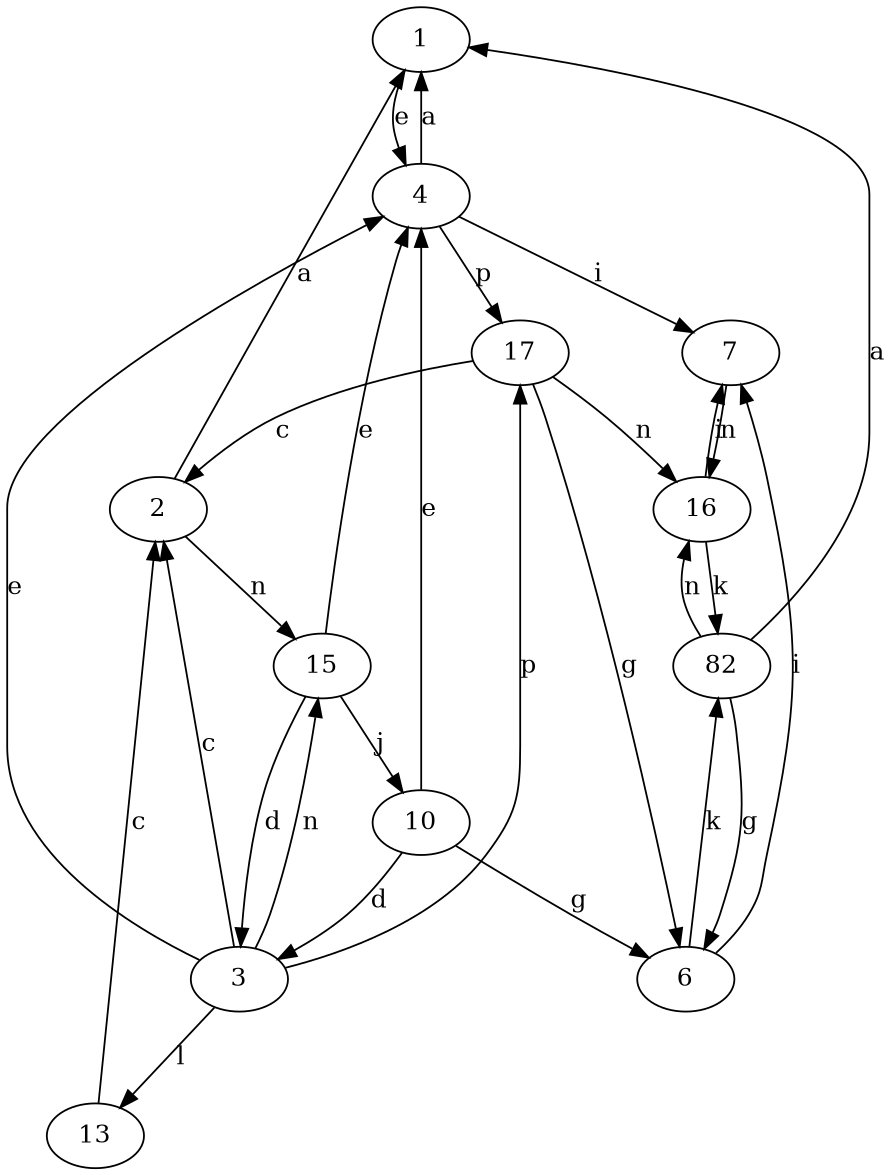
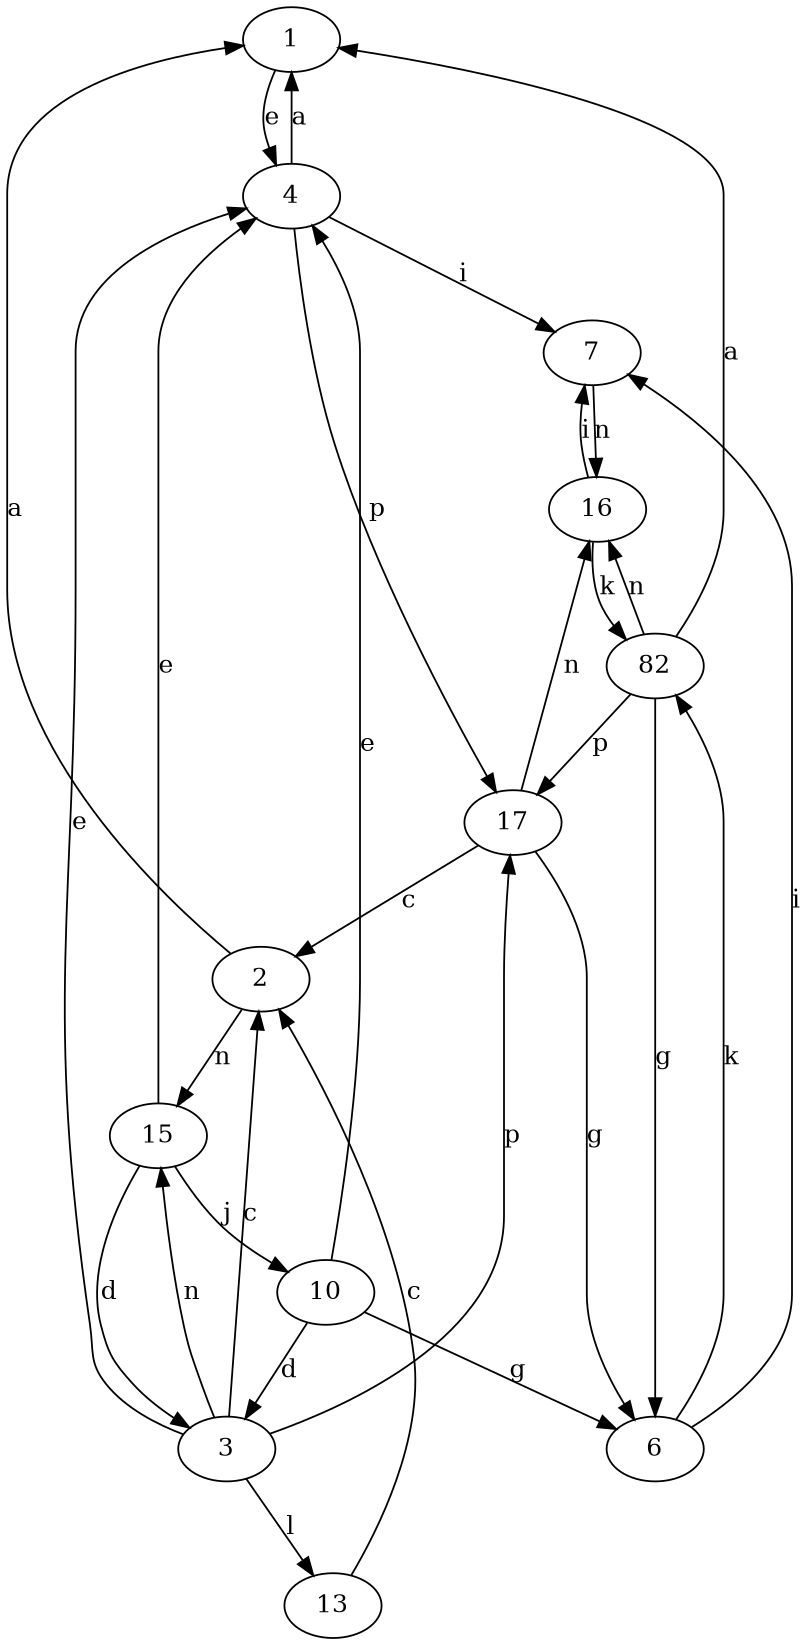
edge "82" -> "17": added, label "p"
